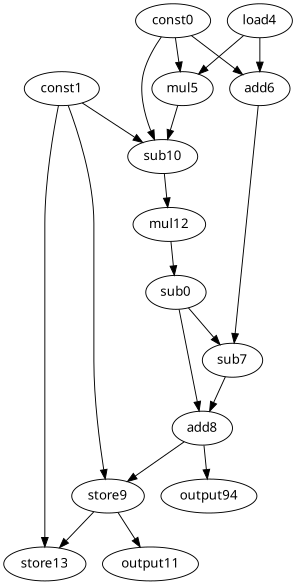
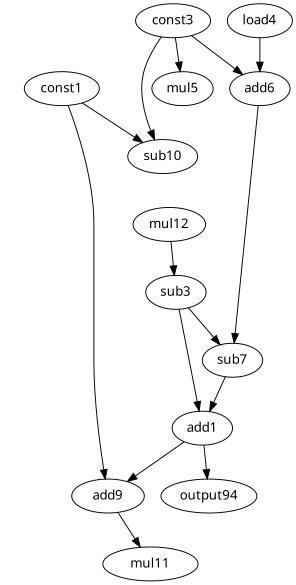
node "const0": label "const0" -> "const3"
edge "load4" -> "mul5": removed
edge "mul5" -> "sub10": removed
edge "sub10" -> "mul12": removed
node "sub0": label "sub0" -> "sub3"
node "add8": label "add8" -> "add1"
node "store9": label "store9" -> "add9"
node "store13": removed
node "output11": label "output11" -> "mul11"
